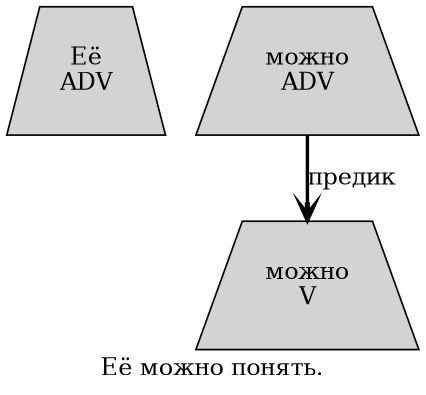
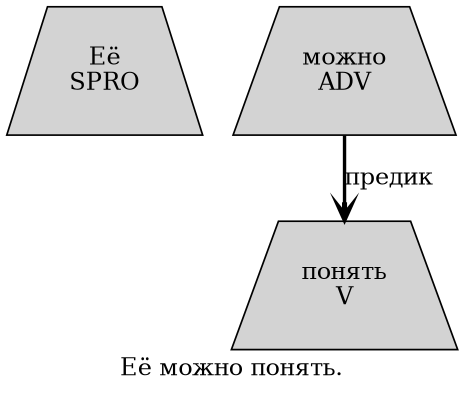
node "Её ADV": label "Её ADV" -> "Её SPRO"
node "можно V": label "можно V" -> "понять V"
